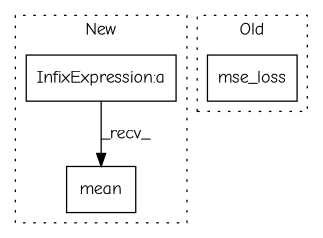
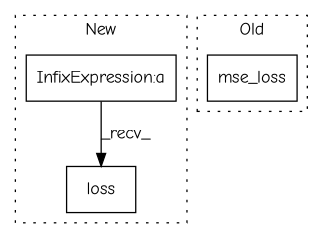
node "mean": label "mean" -> "loss"
